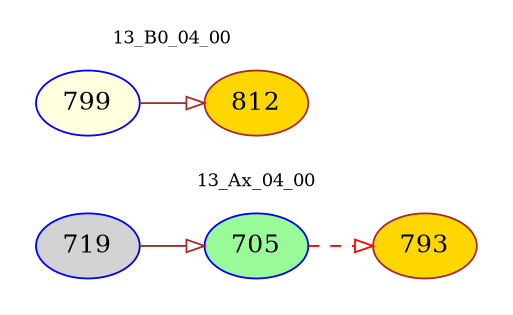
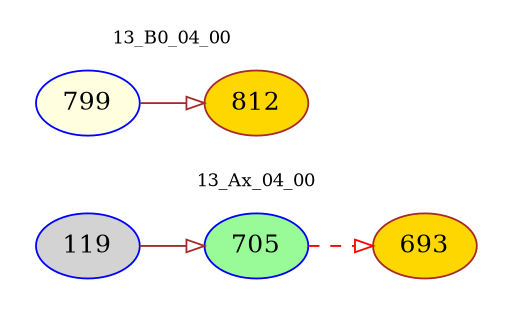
node "719": label "719" -> "119"
node "793": label "793" -> "693"
